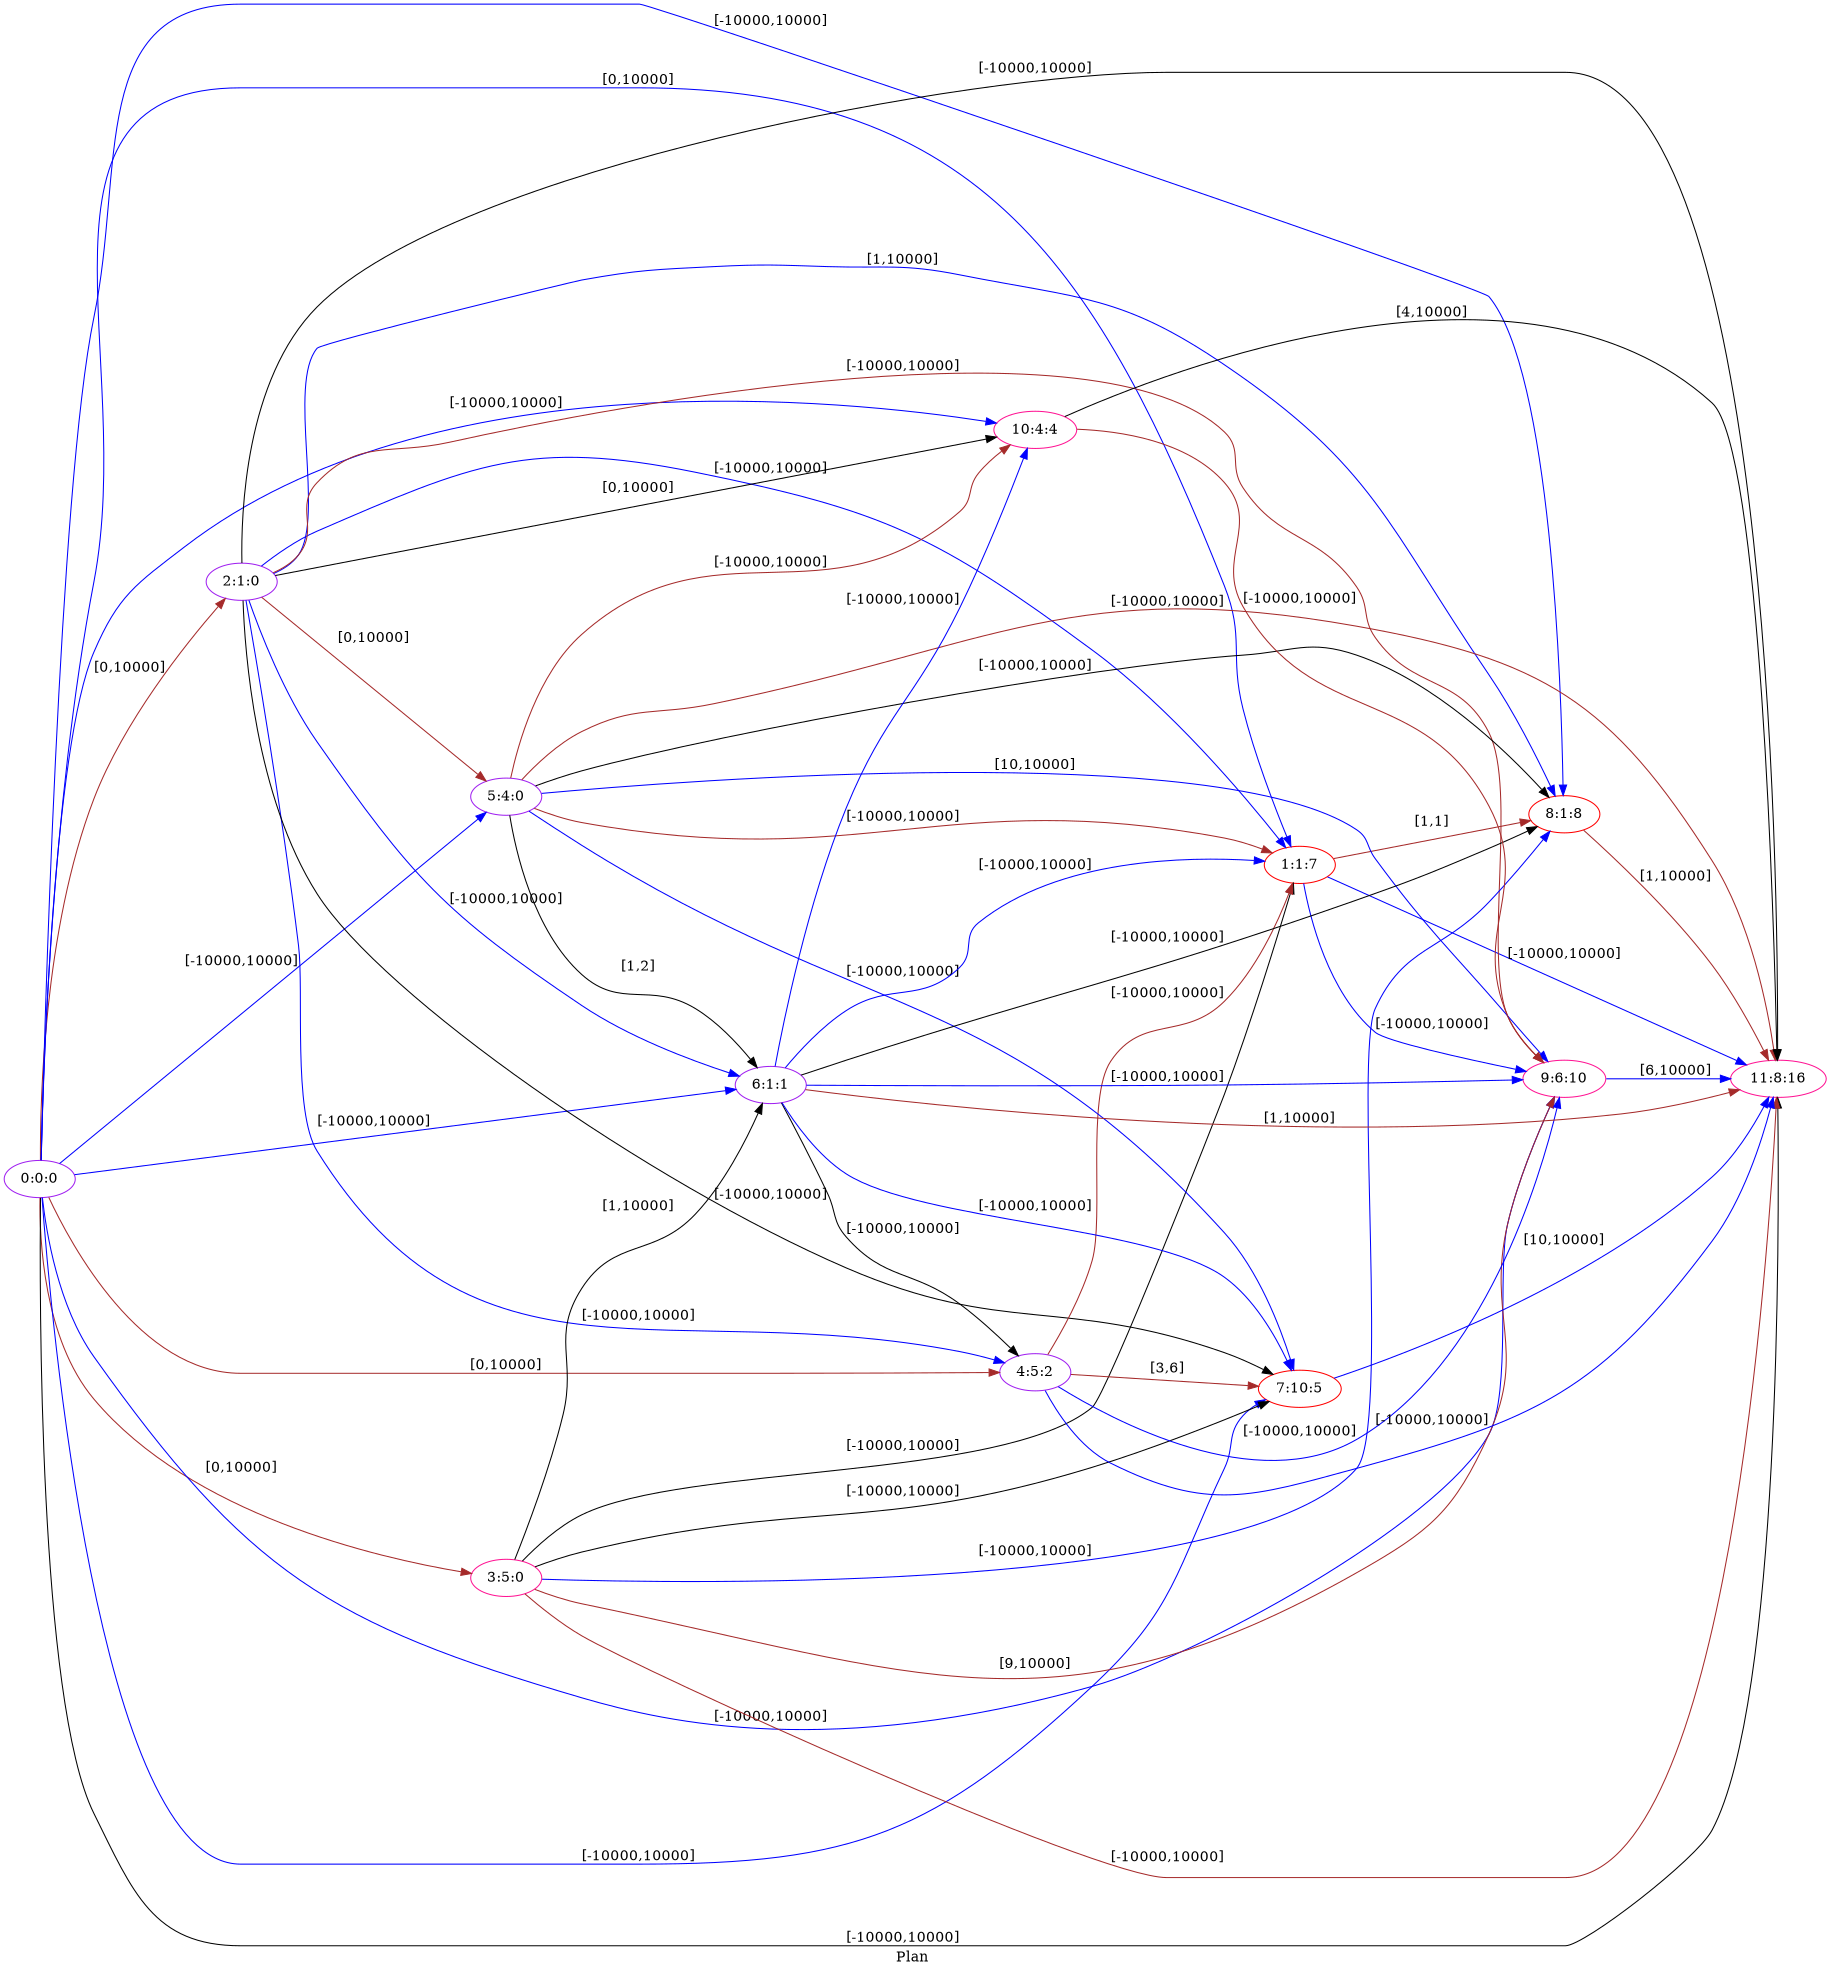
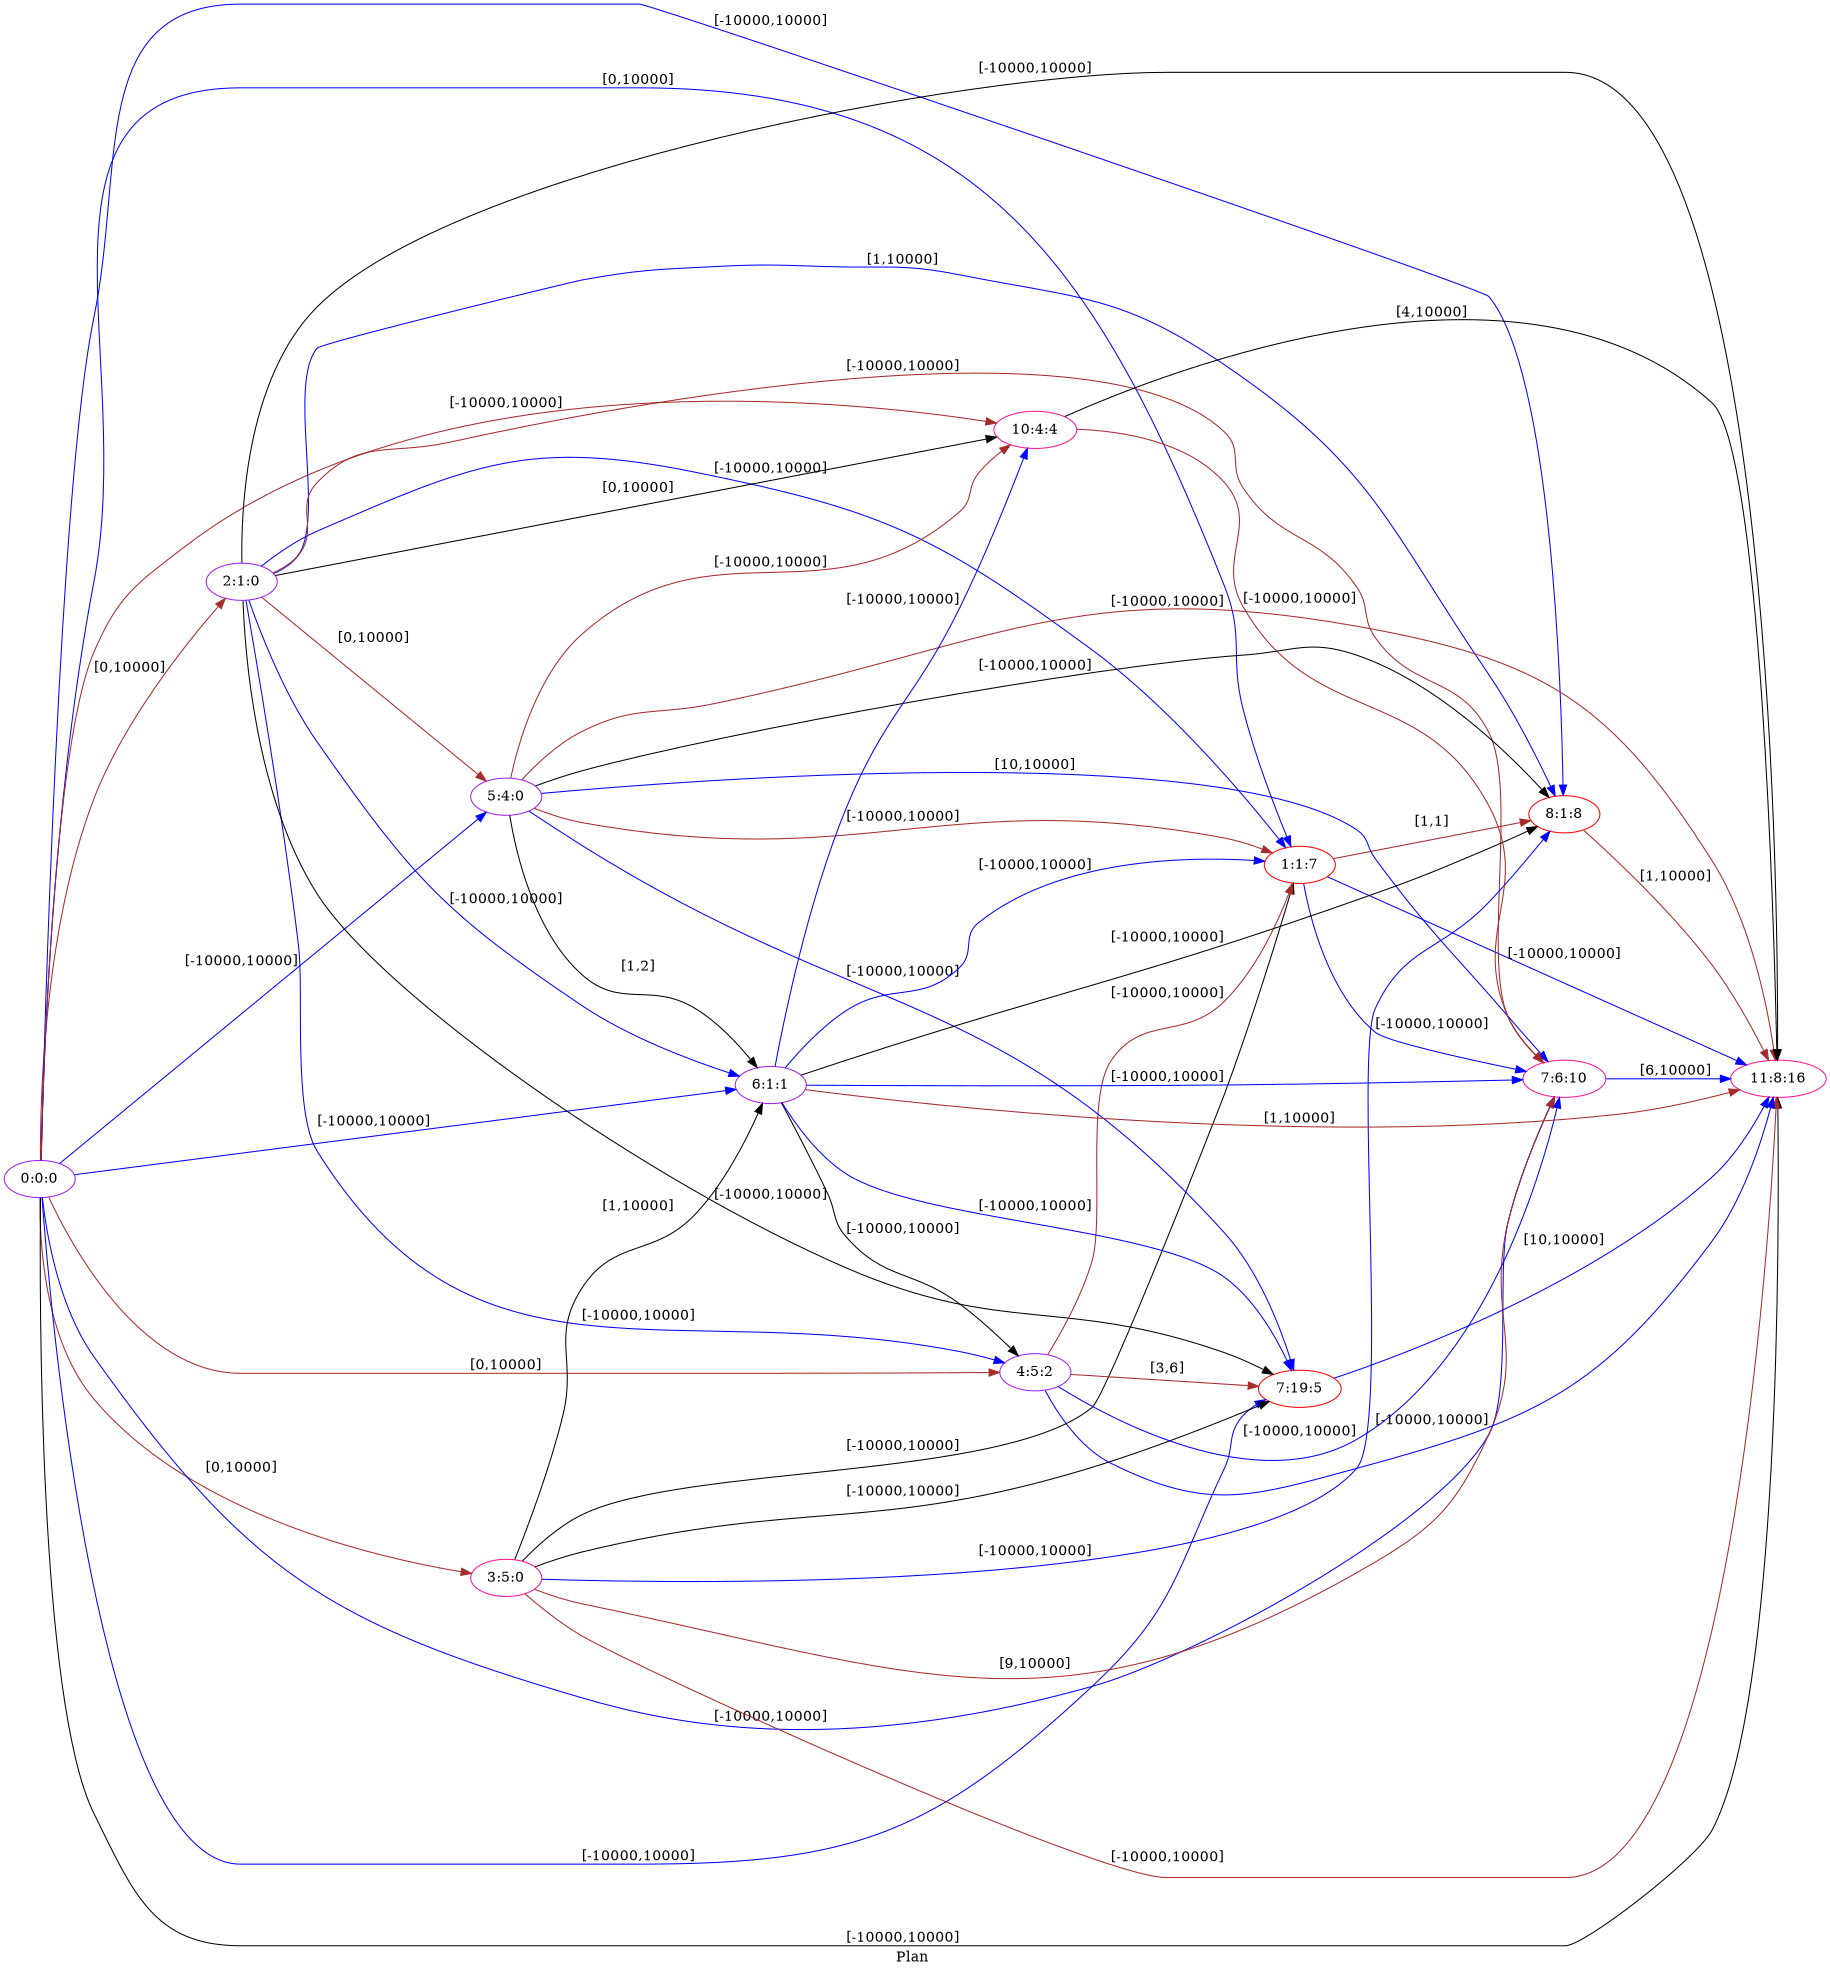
edge "0:0:0" -> "10:4:4": color blue -> brown
node "9:6:10": label "9:6:10" -> "7:6:10"
node "7:10:5": label "7:10:5" -> "7:19:5"
